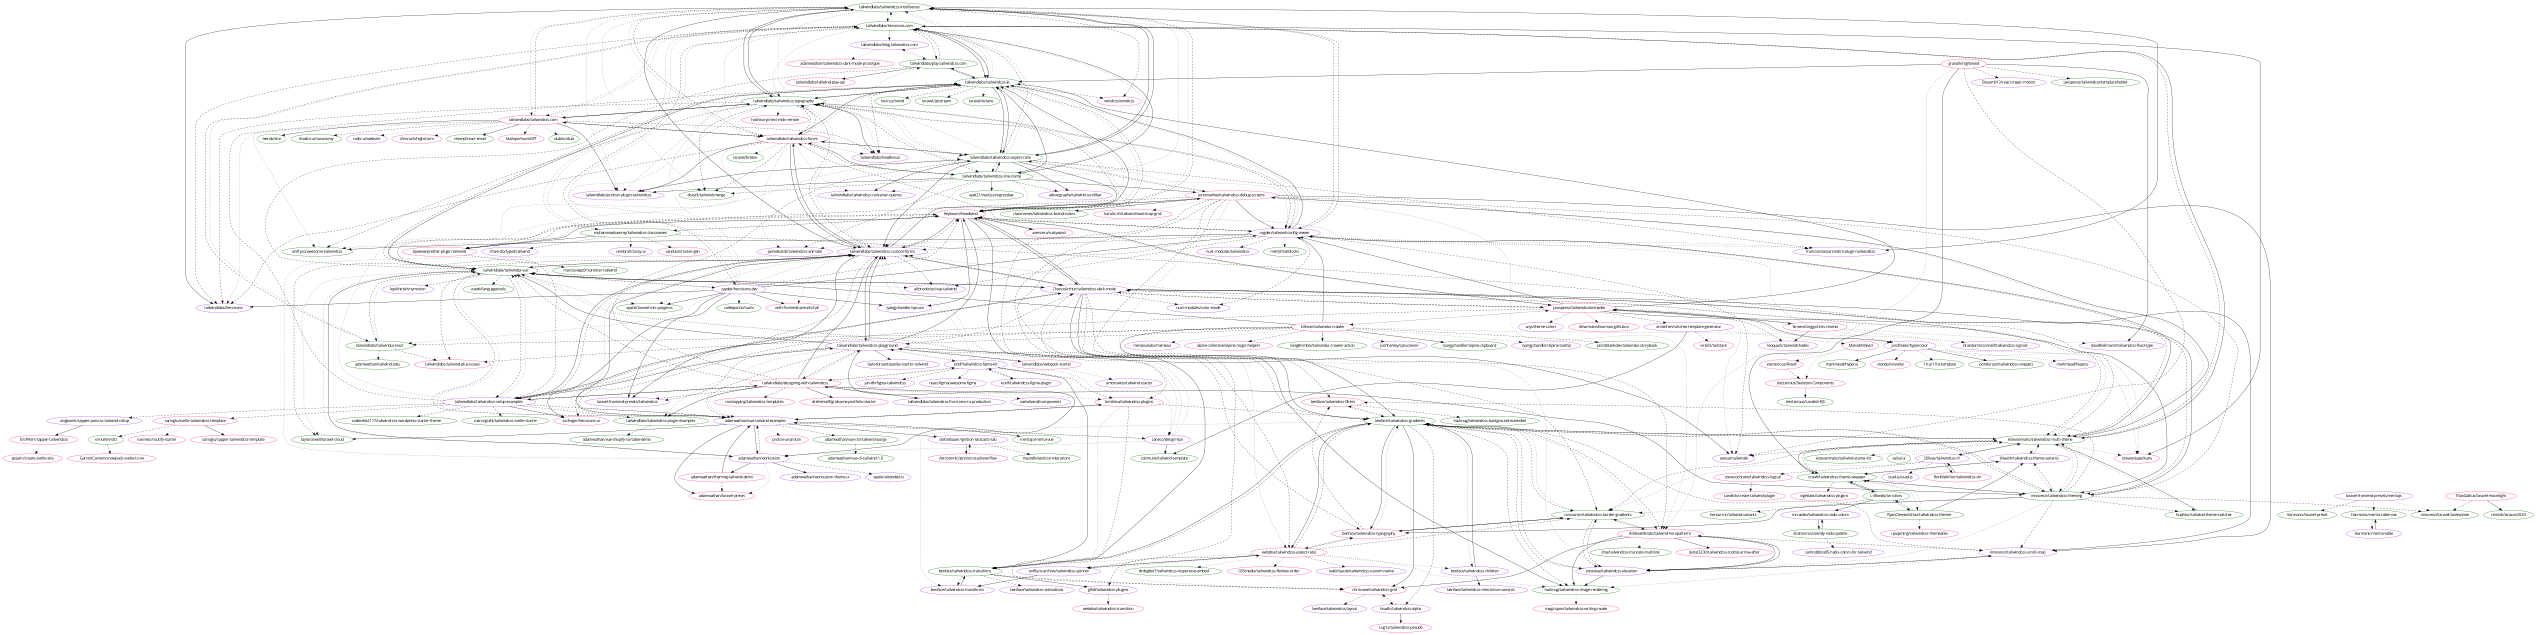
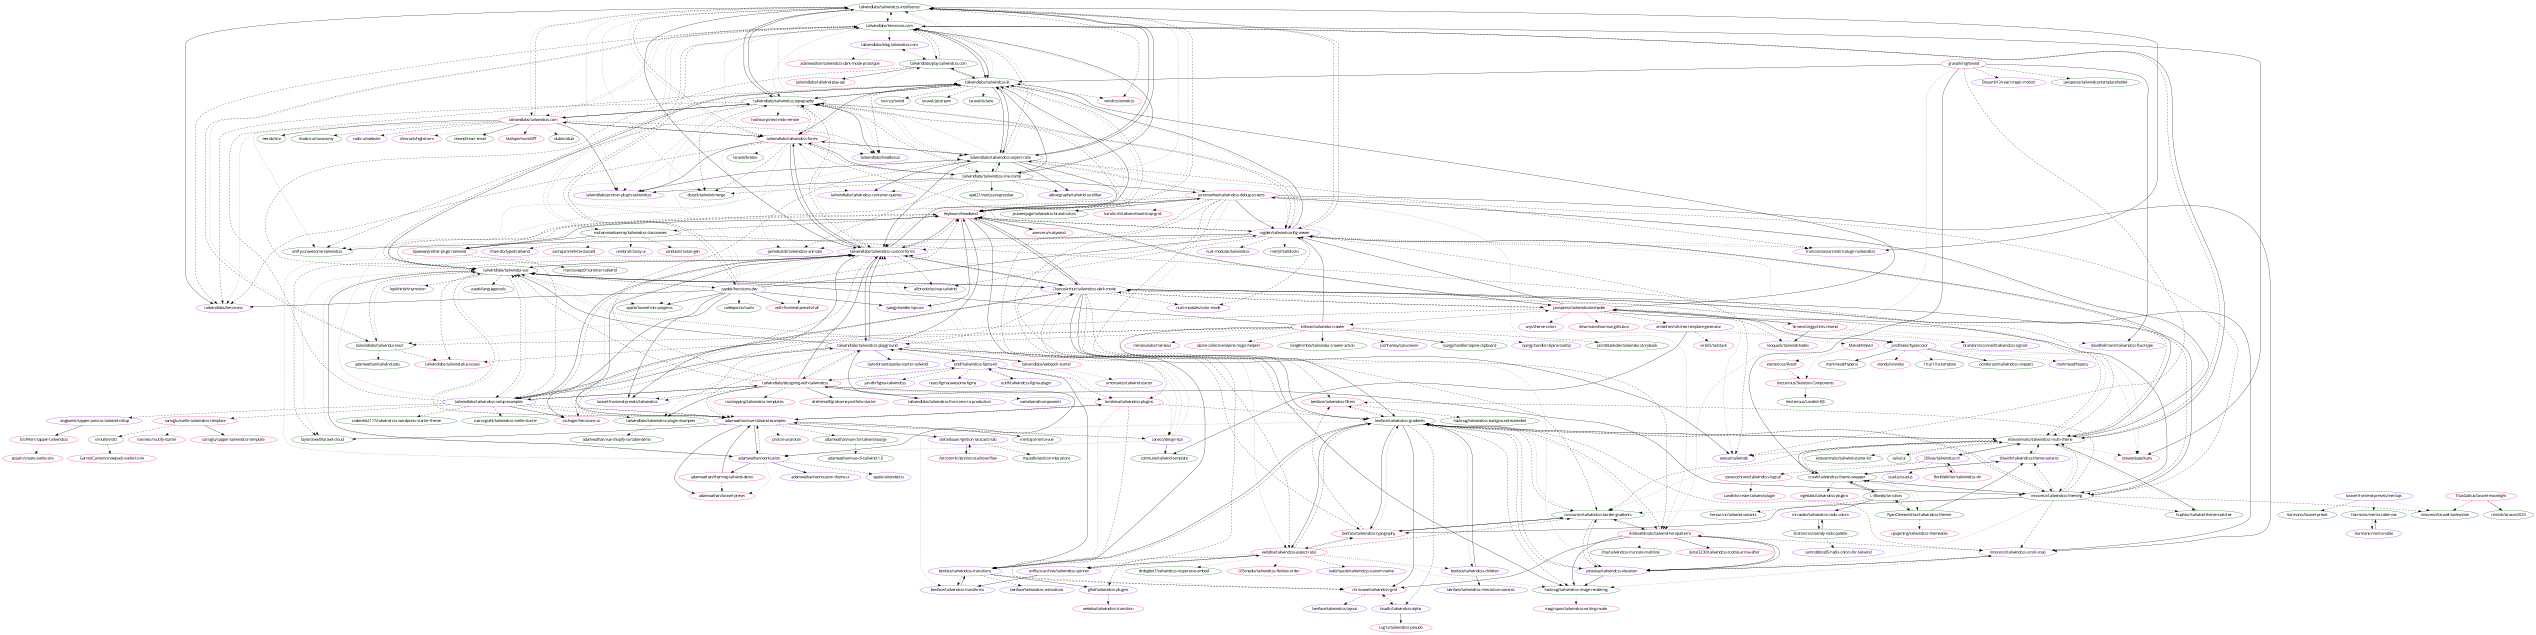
edge "tailwindlabs/tailwindcss.com" -> "radix-ui/website": style dotted -> dashed
edge "zaydek/heroicons.dev" -> "tailwindlabs/heroicons.com": style dotted -> dashed
node "classnames/tailwindcss-brand-colors": label "classnames/tailwindcss-brand-colors" -> "praveenjuge/tailwindcss-brand-colors"
node "sannajammeh/tw-classed": added
edge "estevanmaito/tailwindcss-multi-theme" -> "sailui/ui": added
node "benface/tailwindcss-transitions": color darkgreen -> purple
